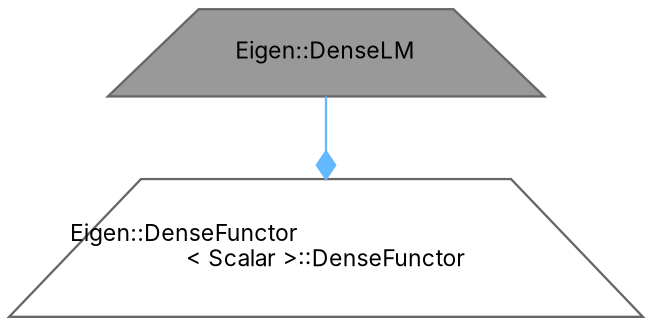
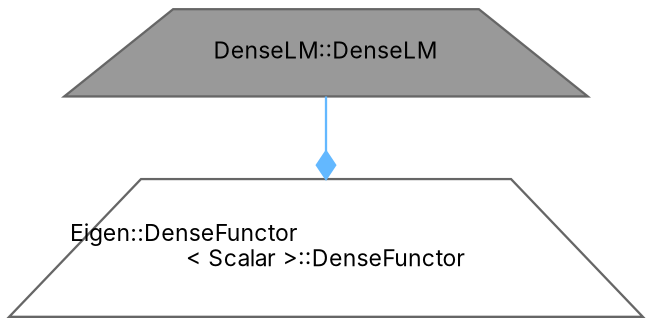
node "Eigen::DenseLM": label "Eigen::DenseLM" -> "DenseLM::DenseLM"
